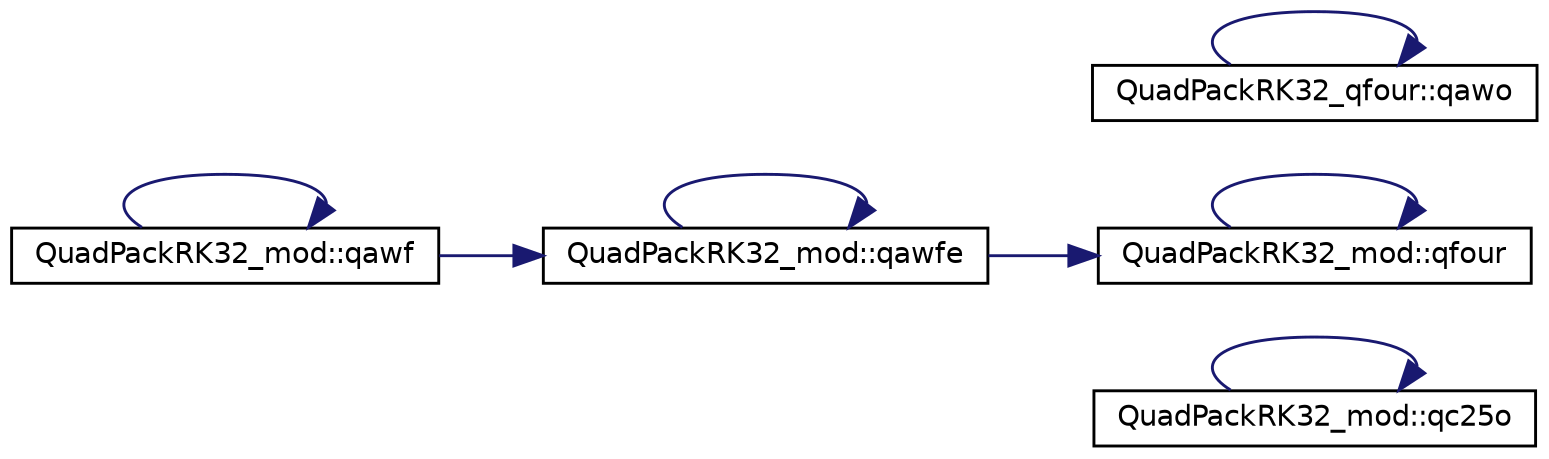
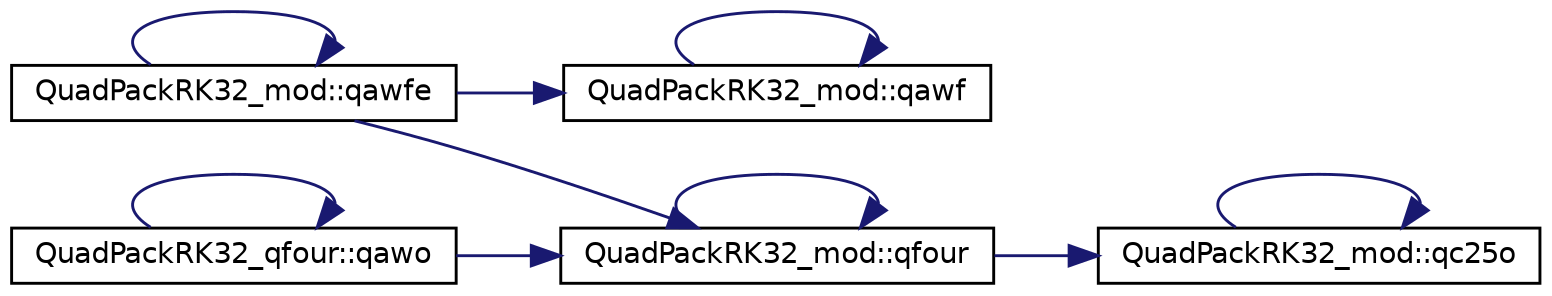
edge "QuadPackRK32_mod::qawf" -> "QuadPackRK32_mod::qawfe": reversed
edge "QuadPackRK32_qfour::qawo" -> "QuadPackRK32_mod::qfour": added
edge "QuadPackRK32_mod::qfour" -> "QuadPackRK32_mod::qc25o": added
